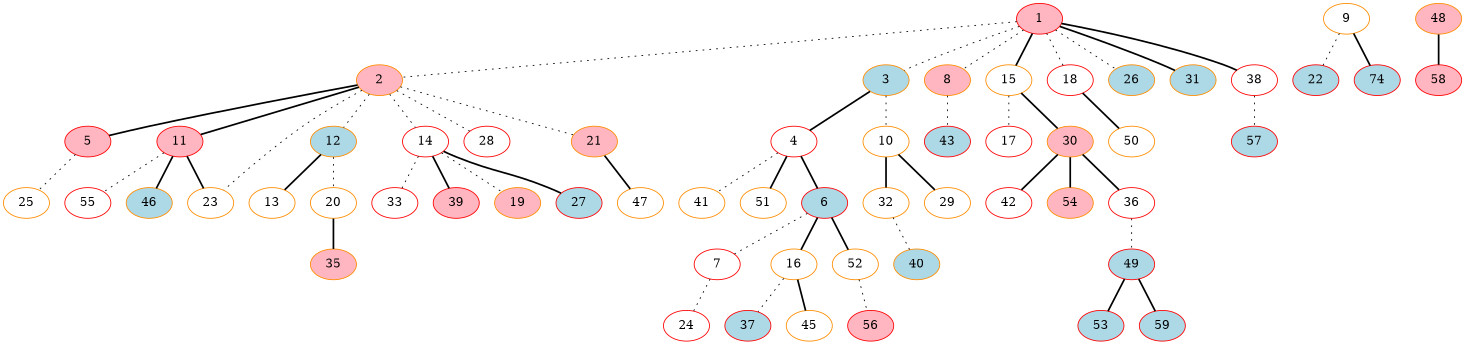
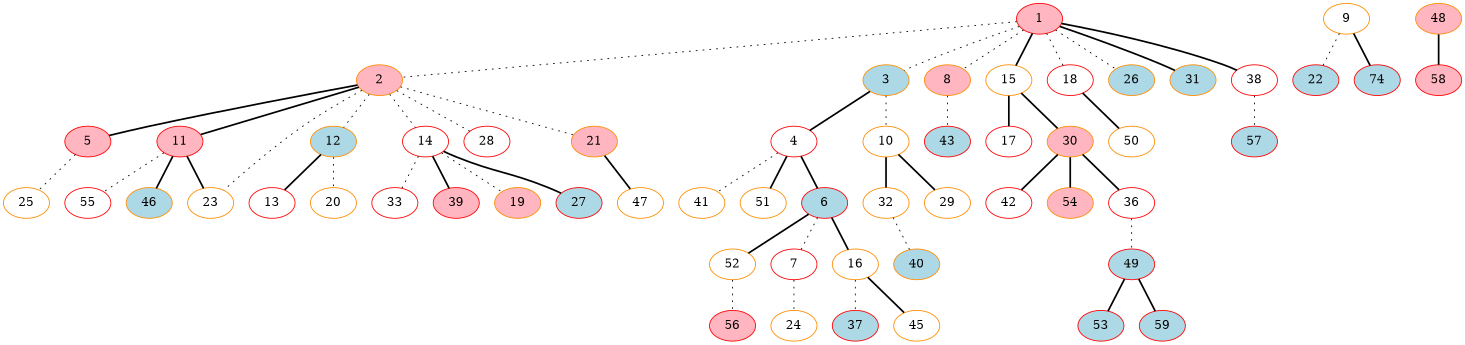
edge "15" -- "17": style dotted -> bold
node "13": color darkorange -> red
node "35": removed
node "24": color red -> darkorange
